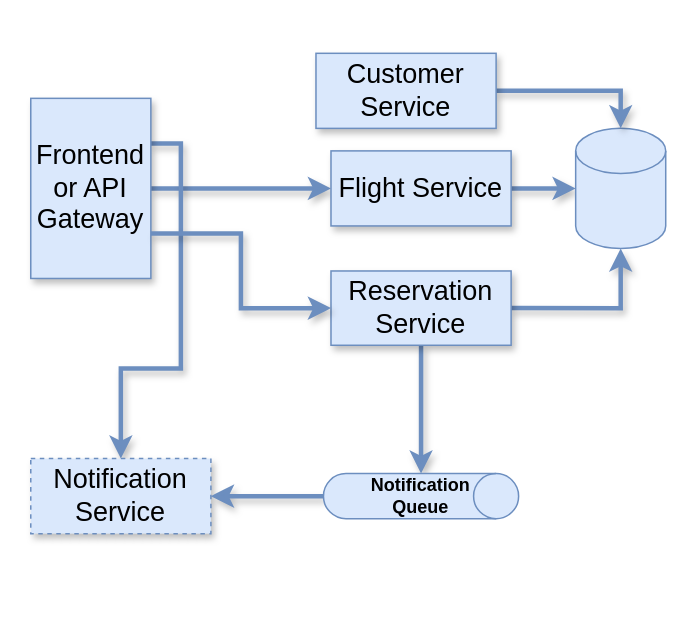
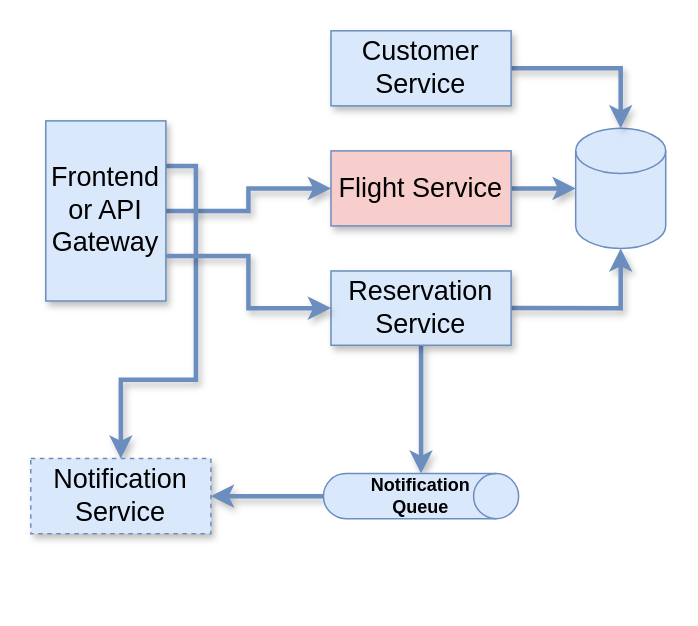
node "Customer Service": moved (406, 91) -> (421, 68)
node "Frontend or API Gateway": moved (91, 188) -> (106, 211)
node "Flight Service": fillcolor #dae8fc -> #f8cecc
